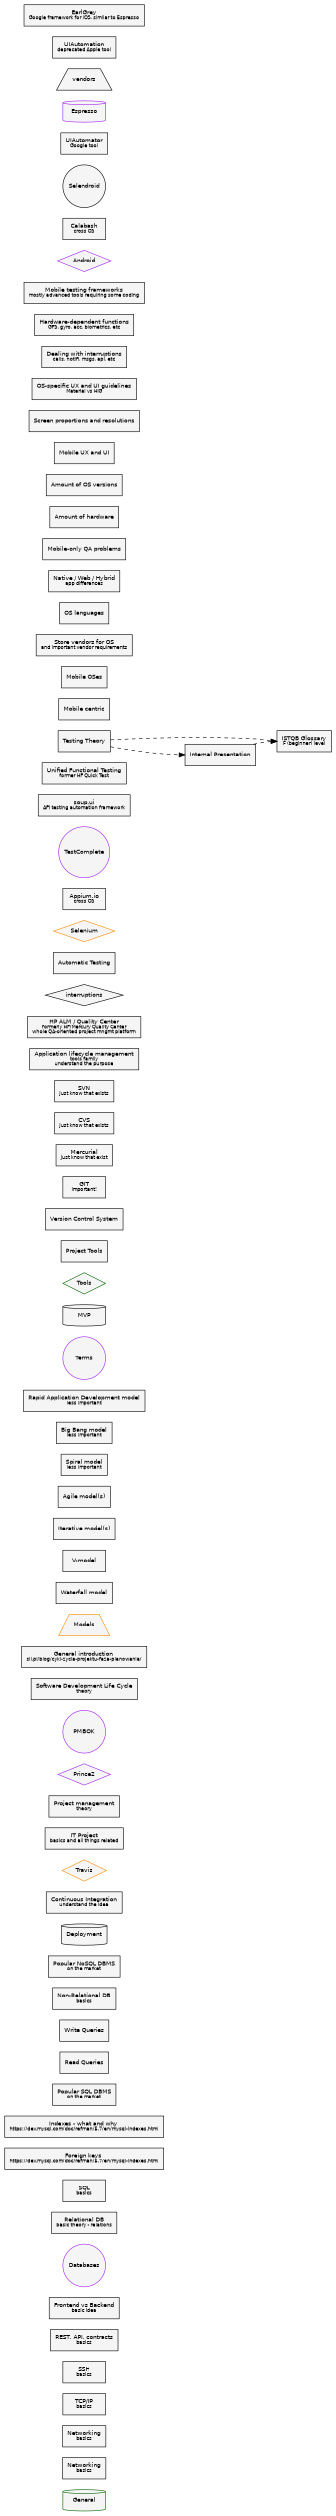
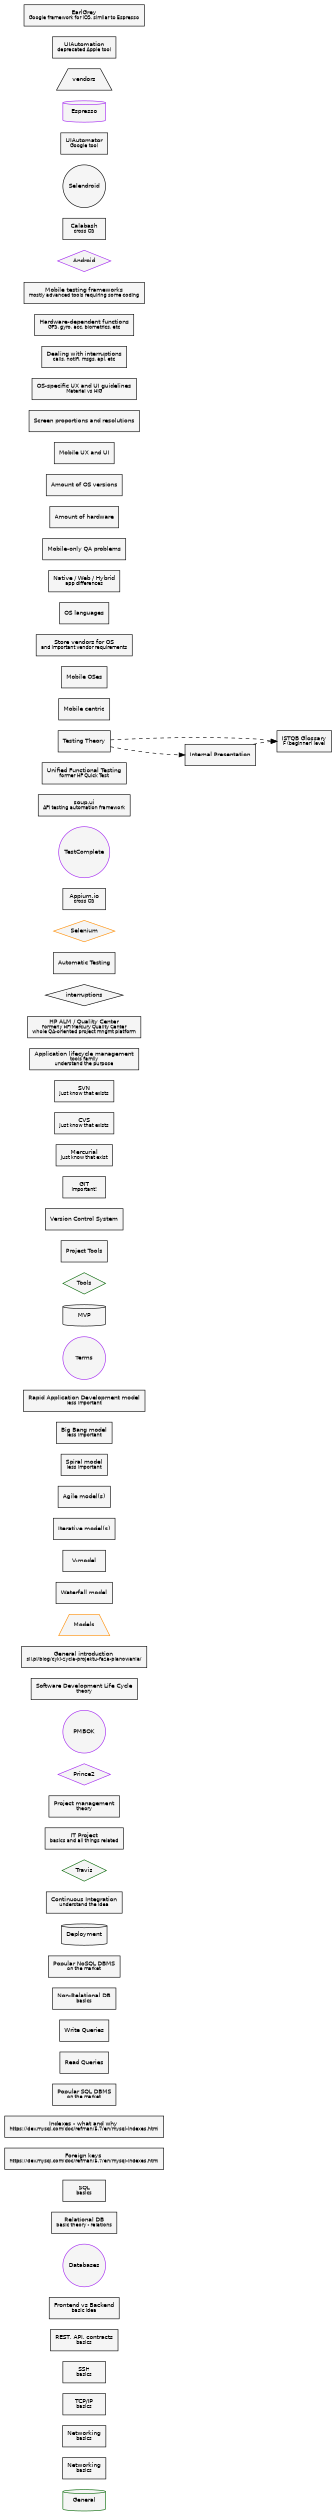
node "Travis": color darkorange -> darkgreen
